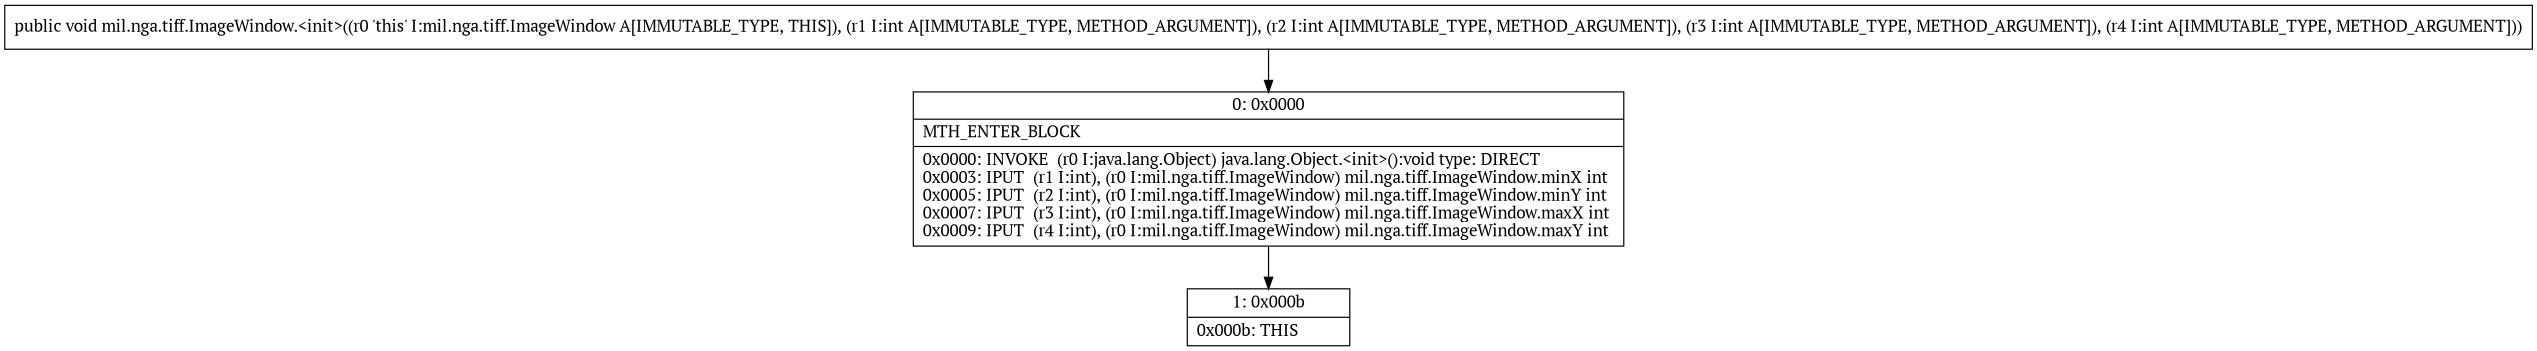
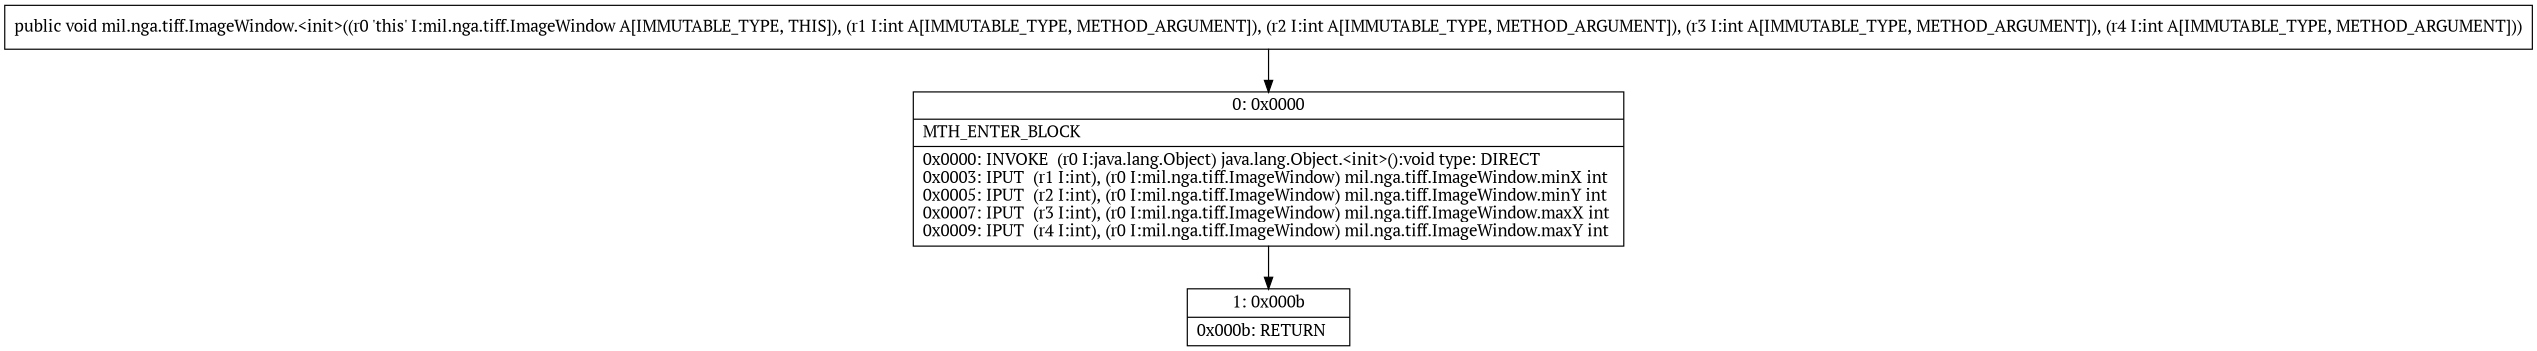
node "1: 0x000b": text "0x000b: THIS" -> "0x000b: RETURN"
